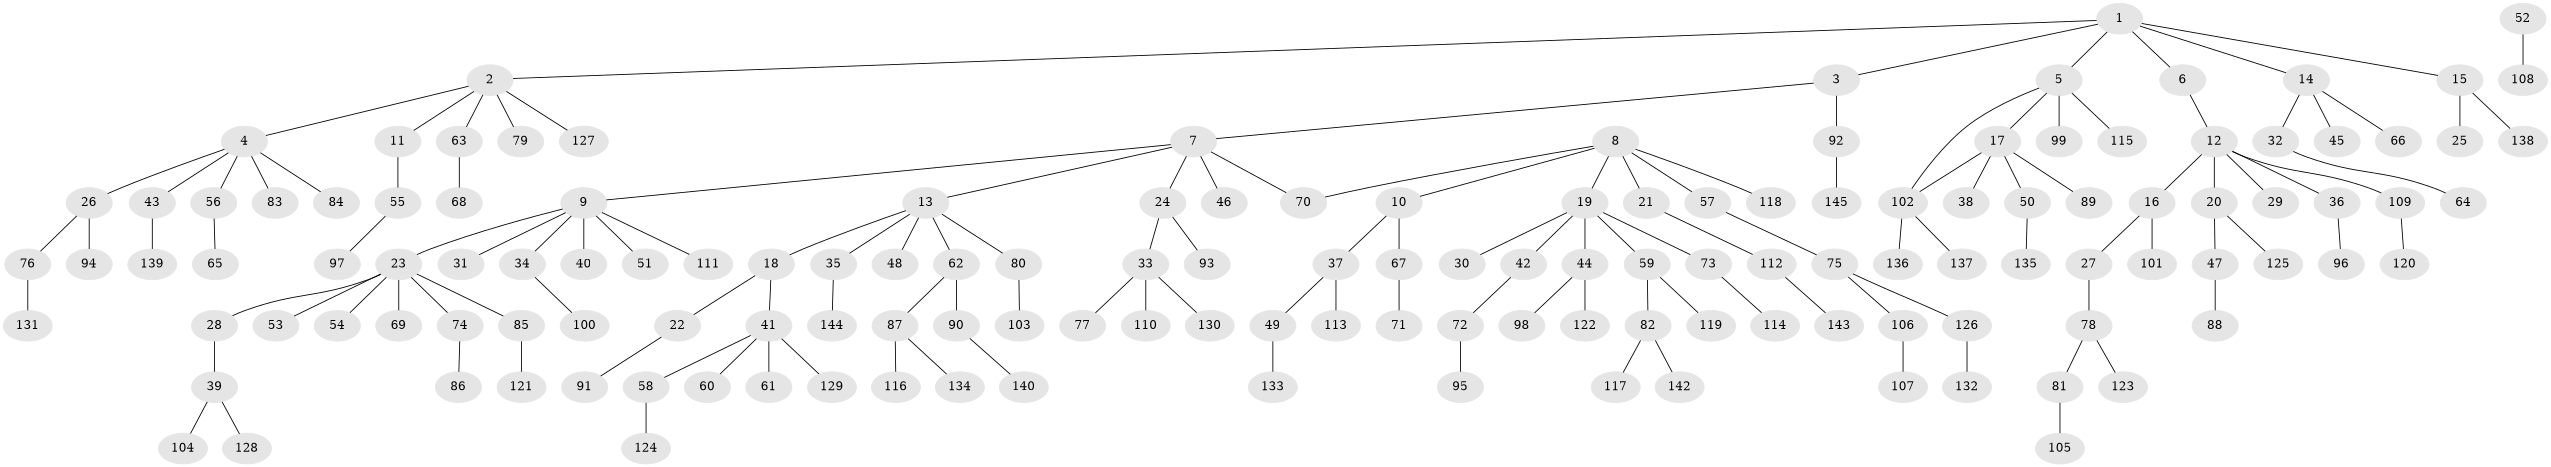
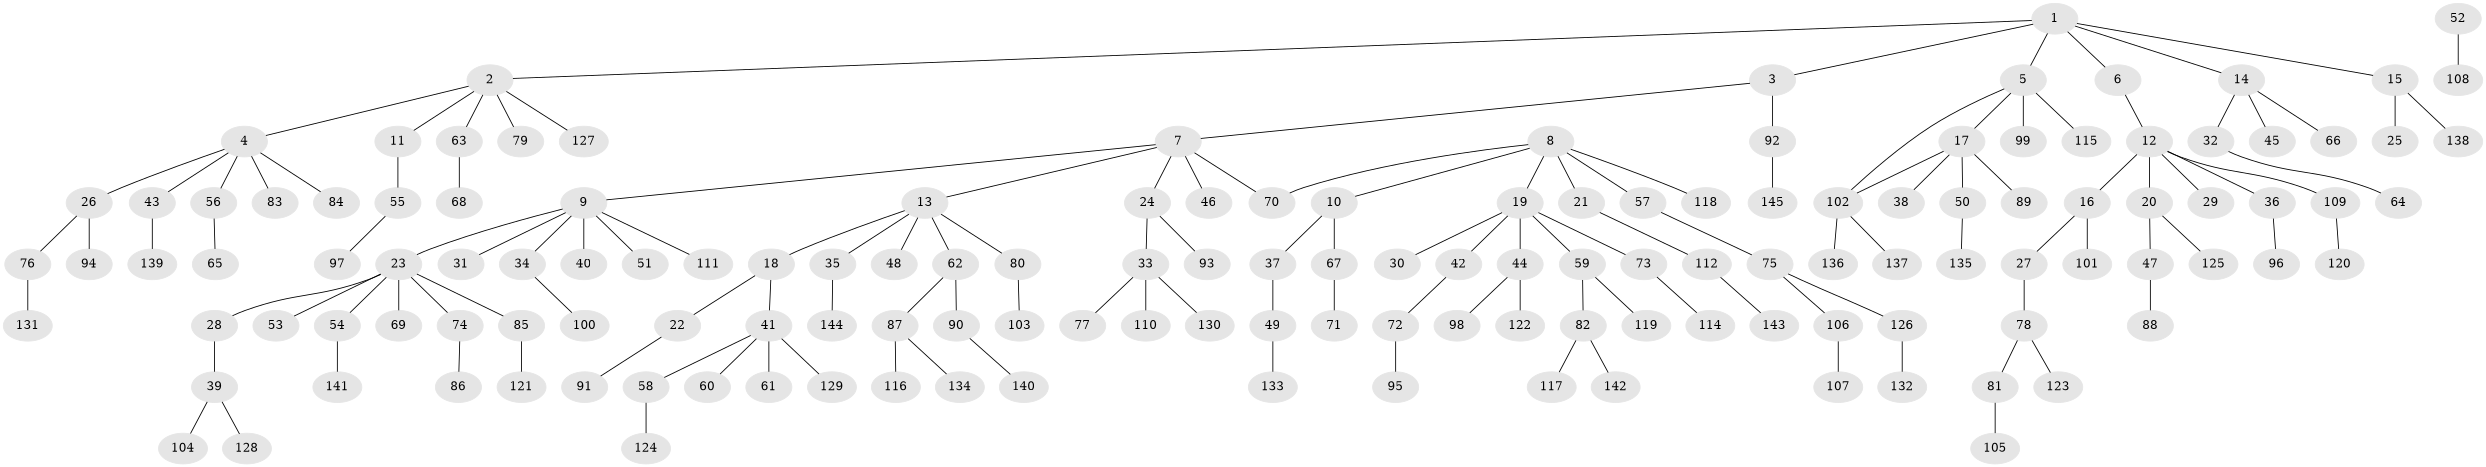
node "113": removed
node "141": added
